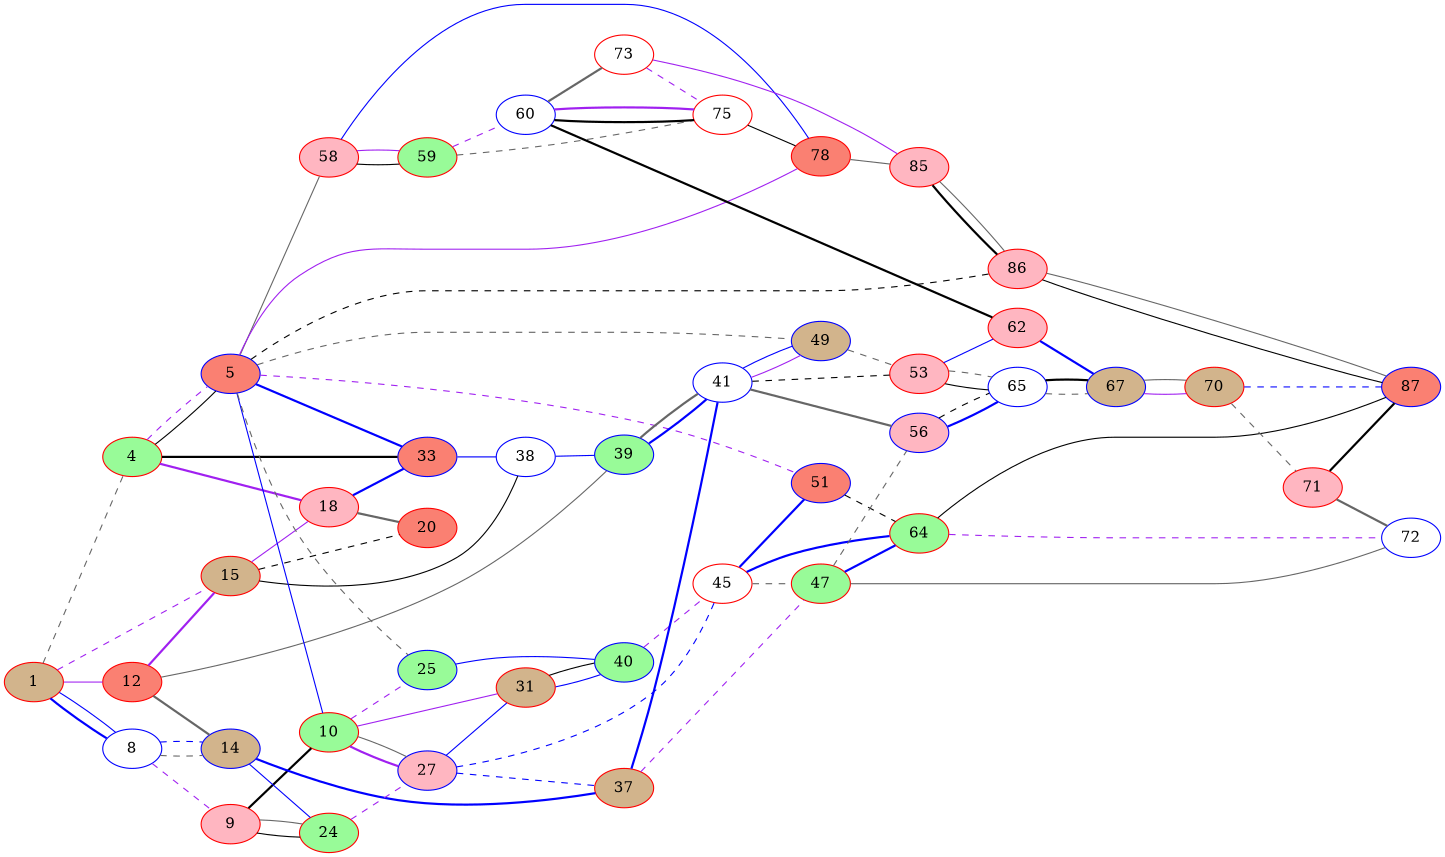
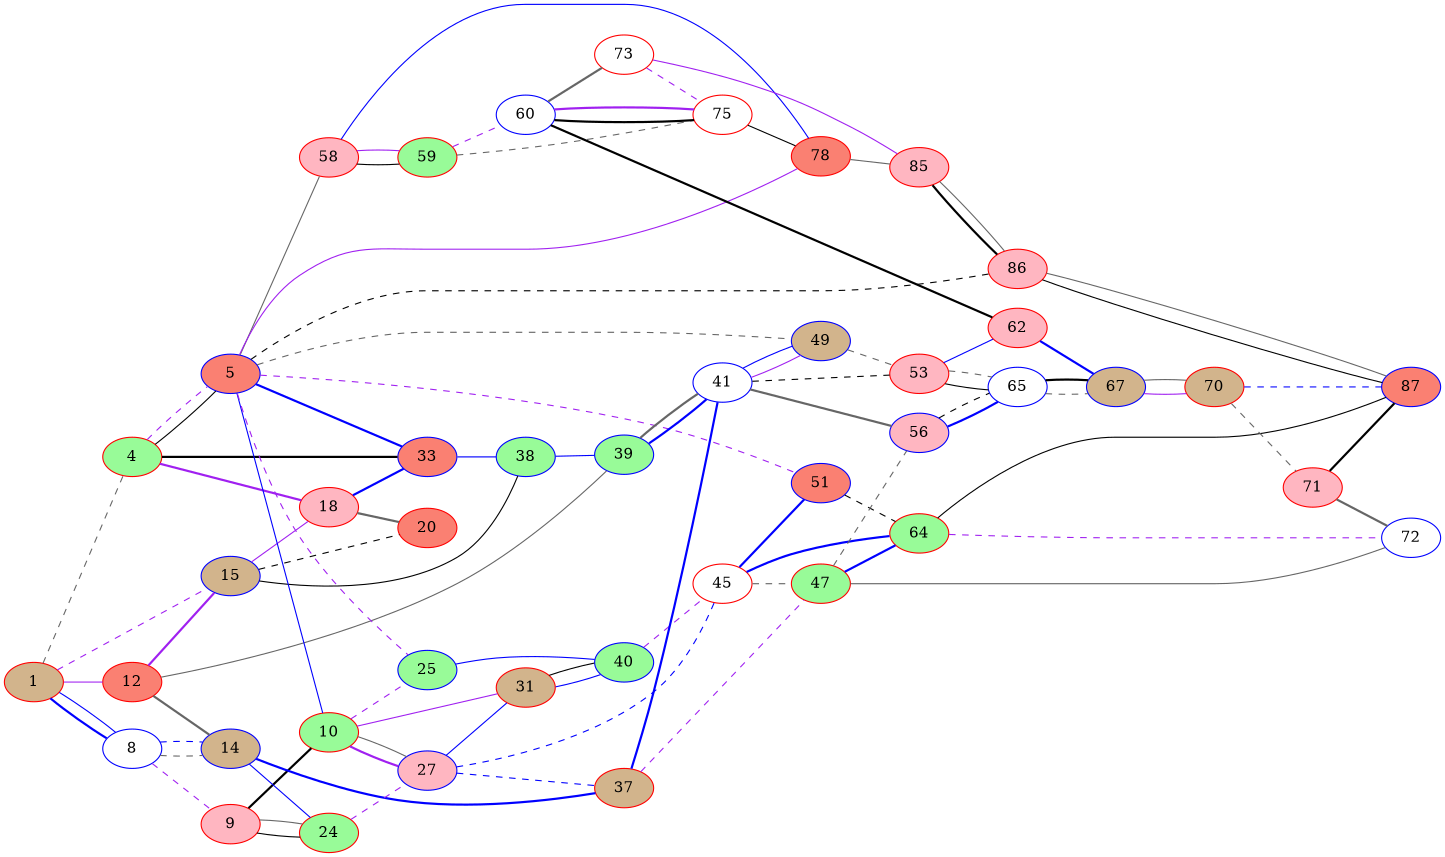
node "38": fillcolor white -> palegreen
edge "5" -- "25": color gray40 -> purple
node "15": color red -> blue
